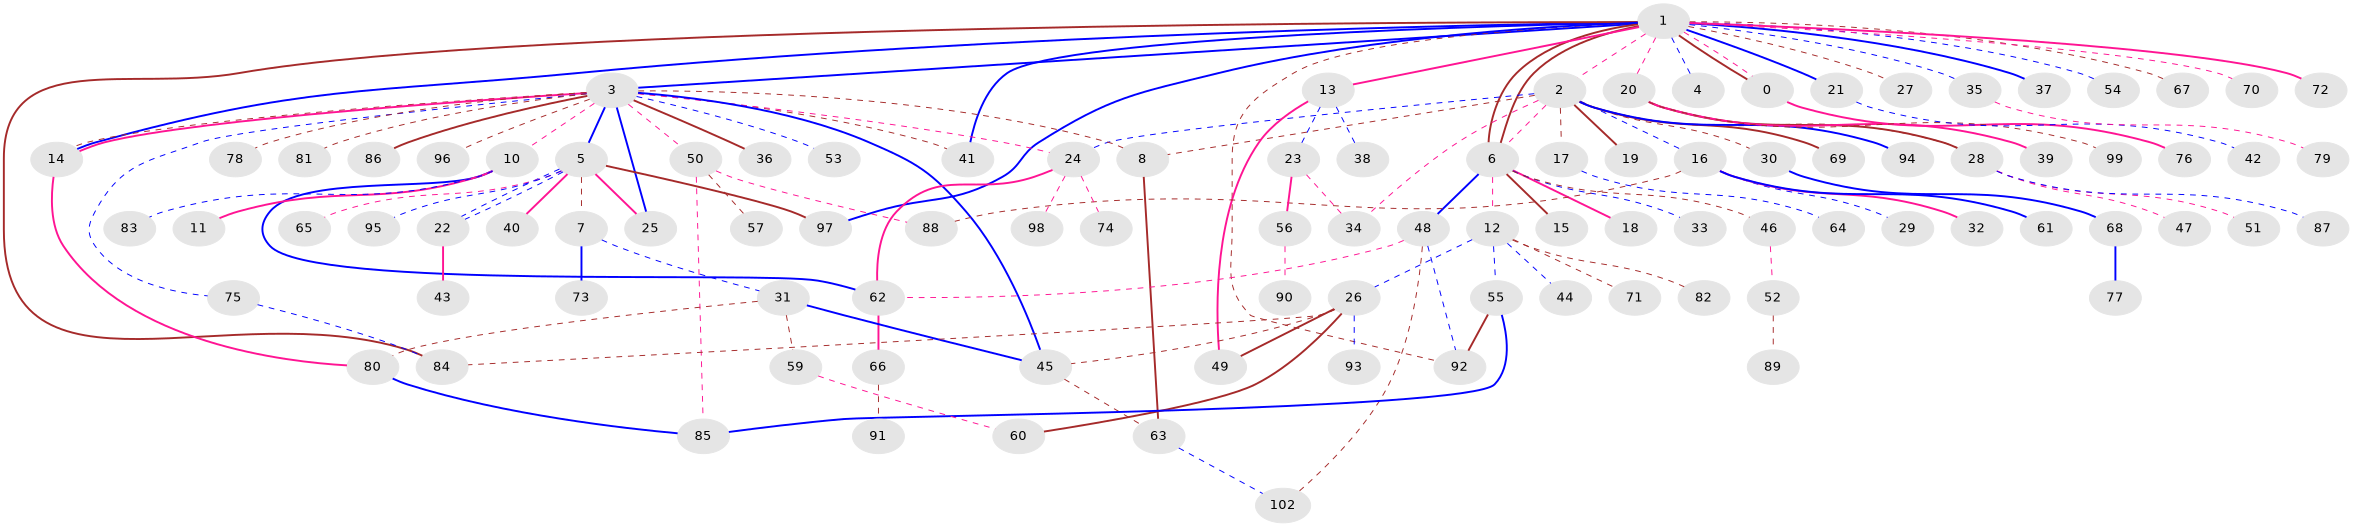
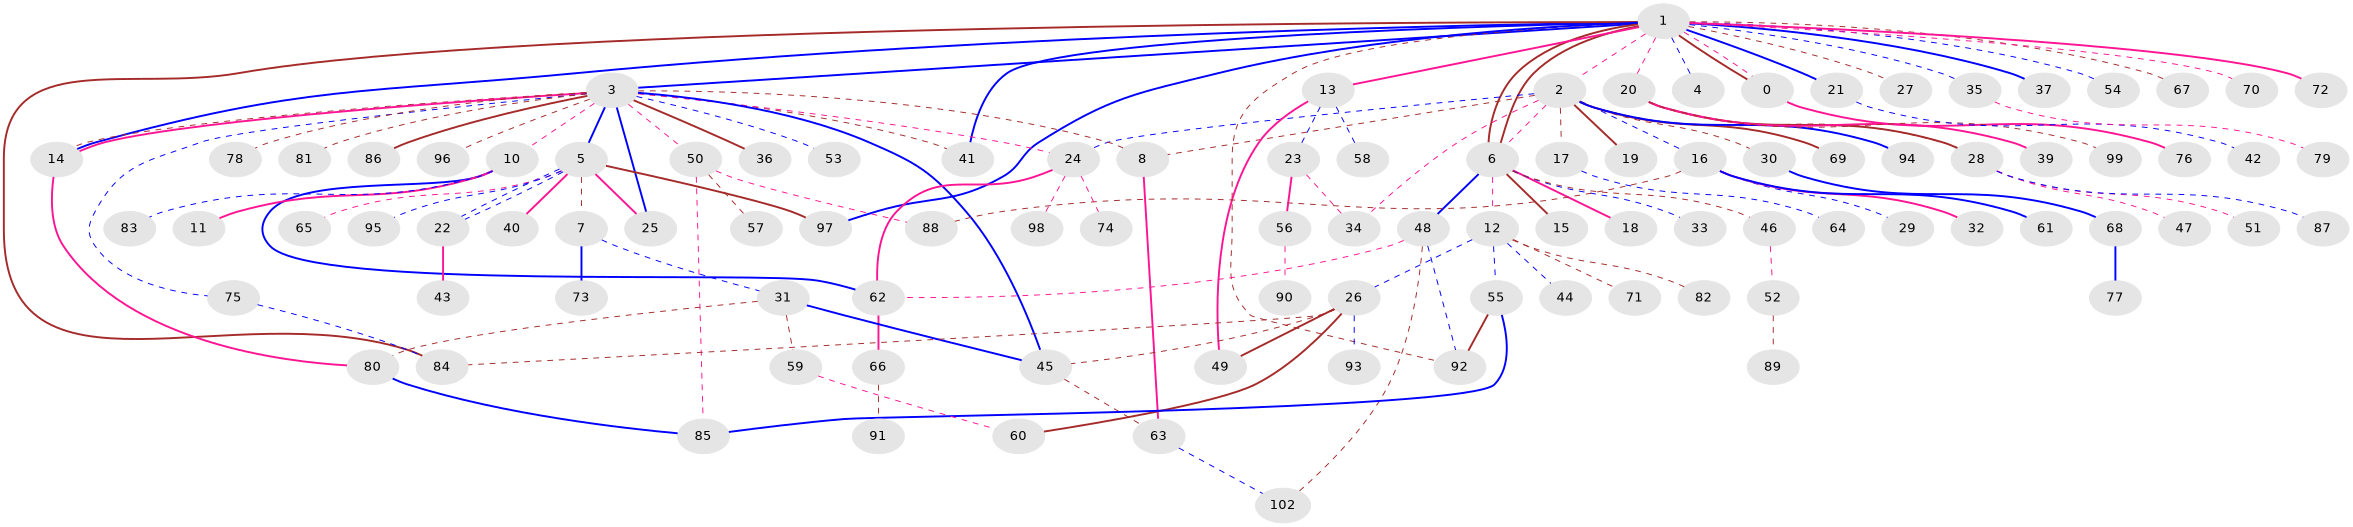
node "38": label "38" -> "58"
edge "8" -- "63": color brown -> deeppink
